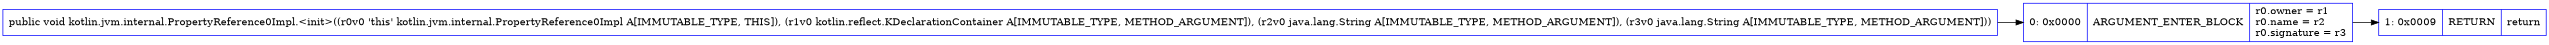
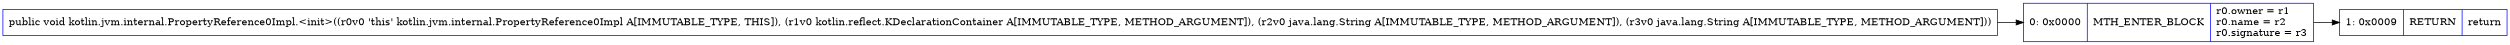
node "0: 0x0000": text "ARGUMENT_ENTER_BLOCK" -> "MTH_ENTER_BLOCK"
